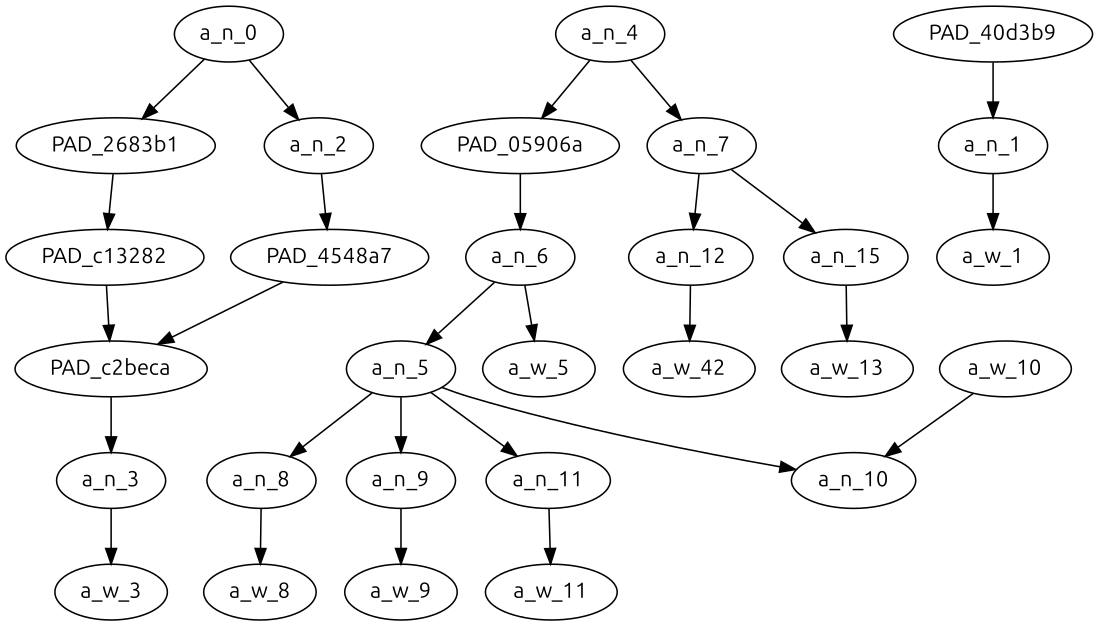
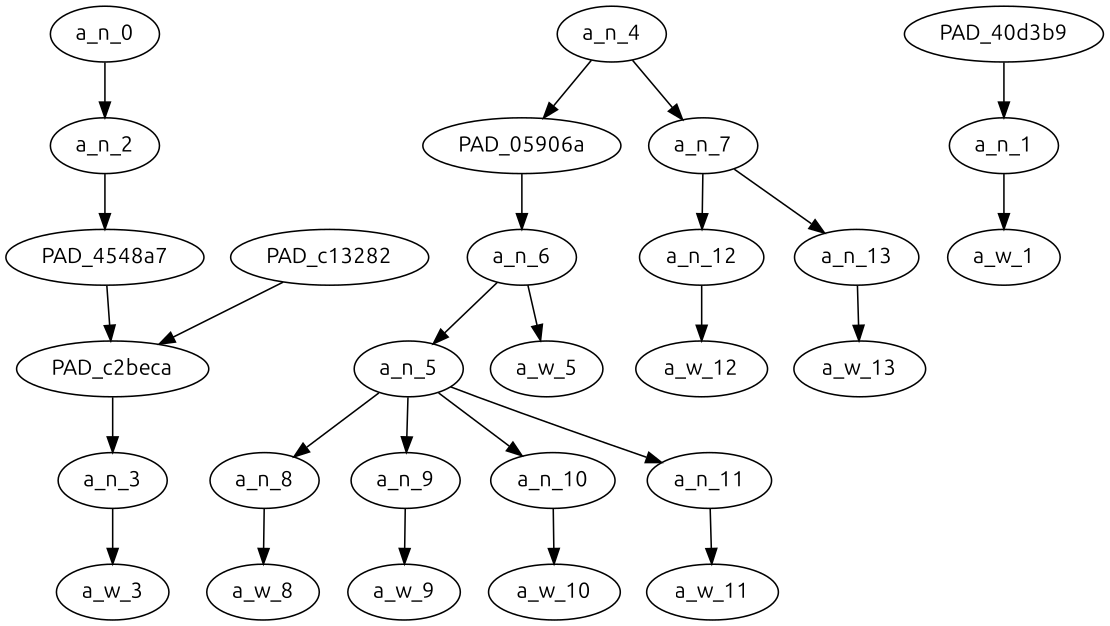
node "PAD_2683b1": removed
node "a_n_15": label "a_n_15" -> "a_n_13"
node "a_w_42": label "a_w_42" -> "a_w_12"
edge "a_w_10" -> "a_n_10": reversed
